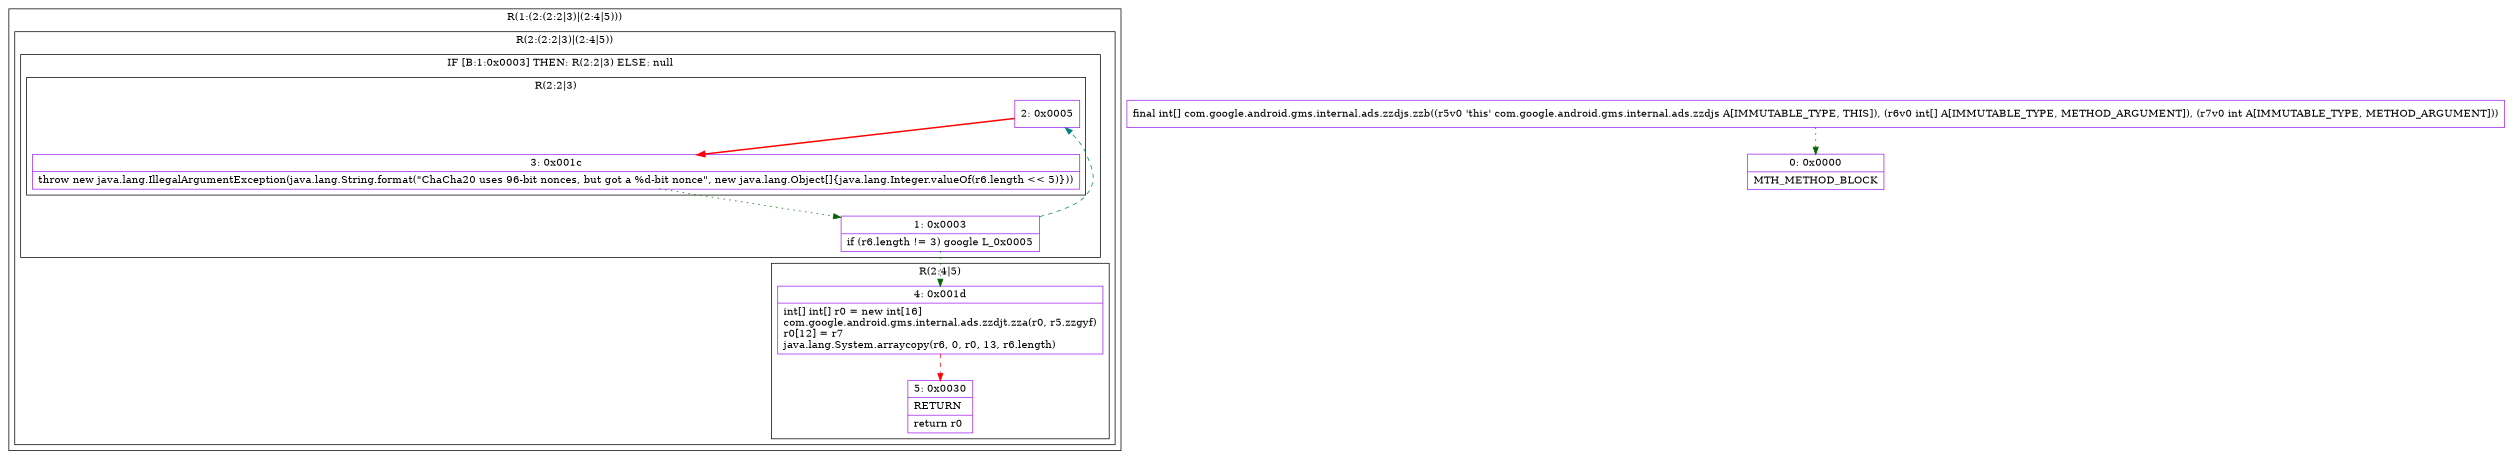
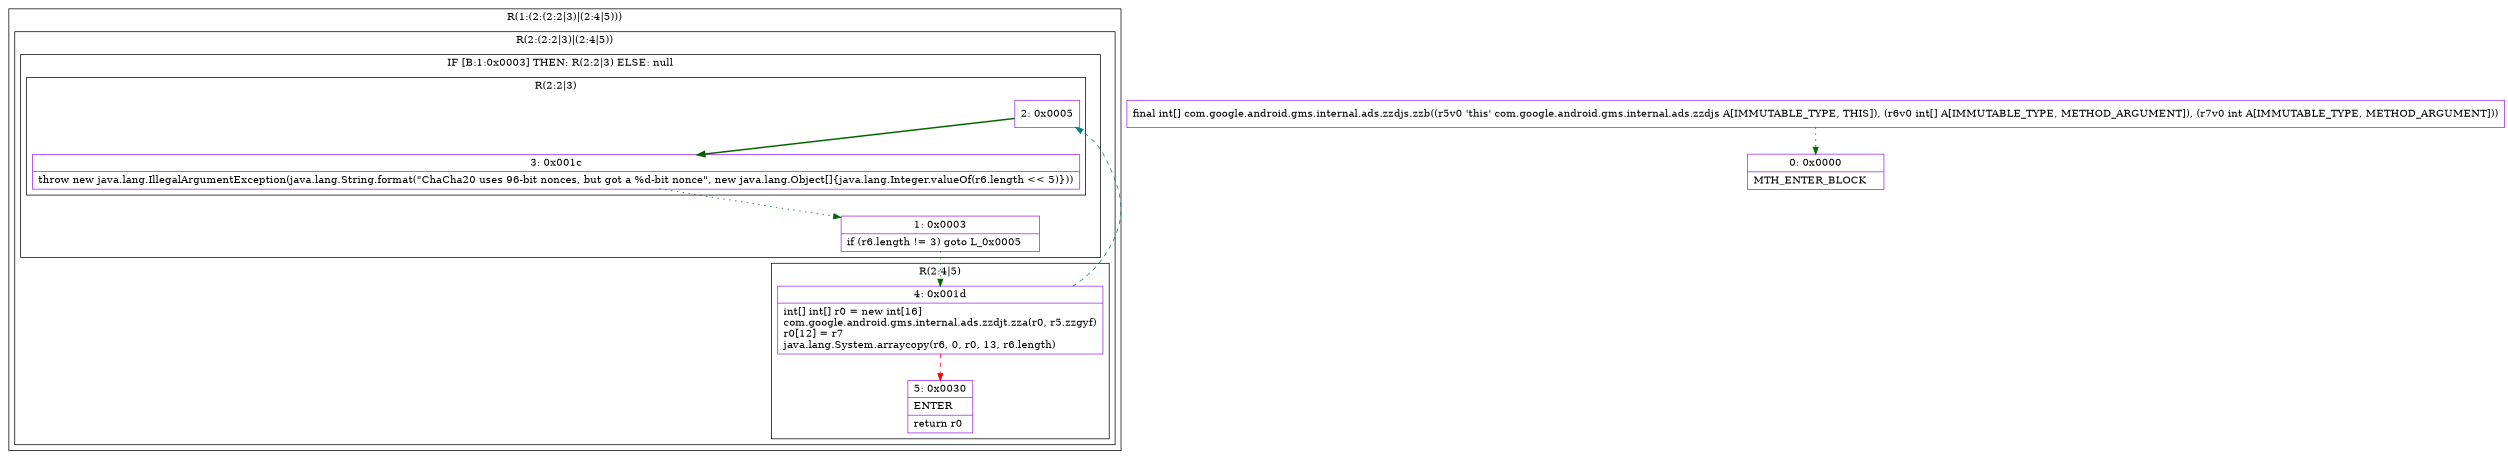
edge "2: 0x0005" -> "3: 0x001c": color red -> darkgreen
node "0: 0x0000": text "MTH_METHOD_BLOCK" -> "MTH_ENTER_BLOCK"
edge "1: 0x0003" -> "2: 0x0005": now "4: 0x001d" -> "2: 0x0005"
node "1: 0x0003": text "if (r6.length != 3) google L_0x0005" -> "if (r6.length != 3) goto L_0x0005"
node "5: 0x0030": text "RETURN" -> "ENTER"
